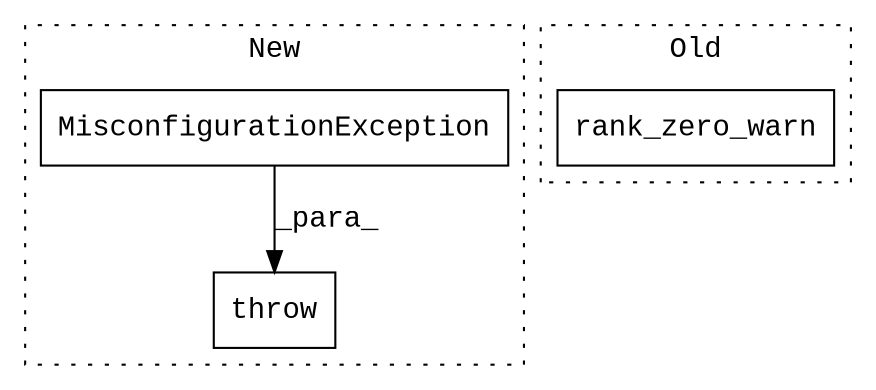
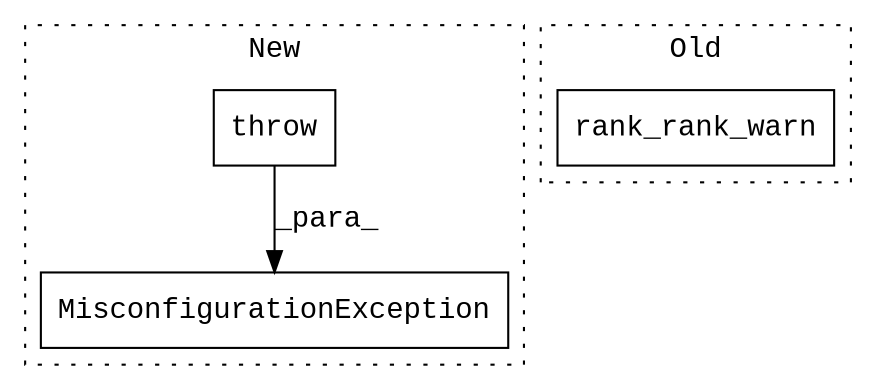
node "rank_zero_warn": label "rank_zero_warn" -> "rank_rank_warn"
edge "MisconfigurationException" -> "throw": reversed
